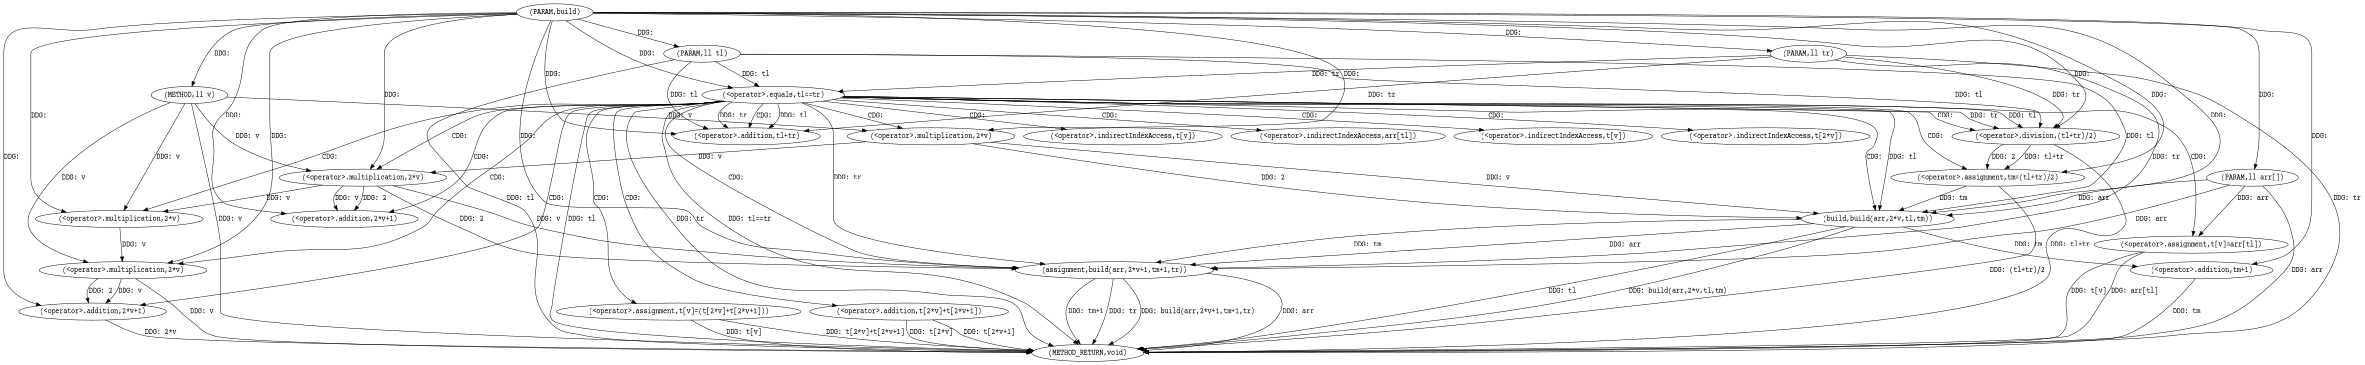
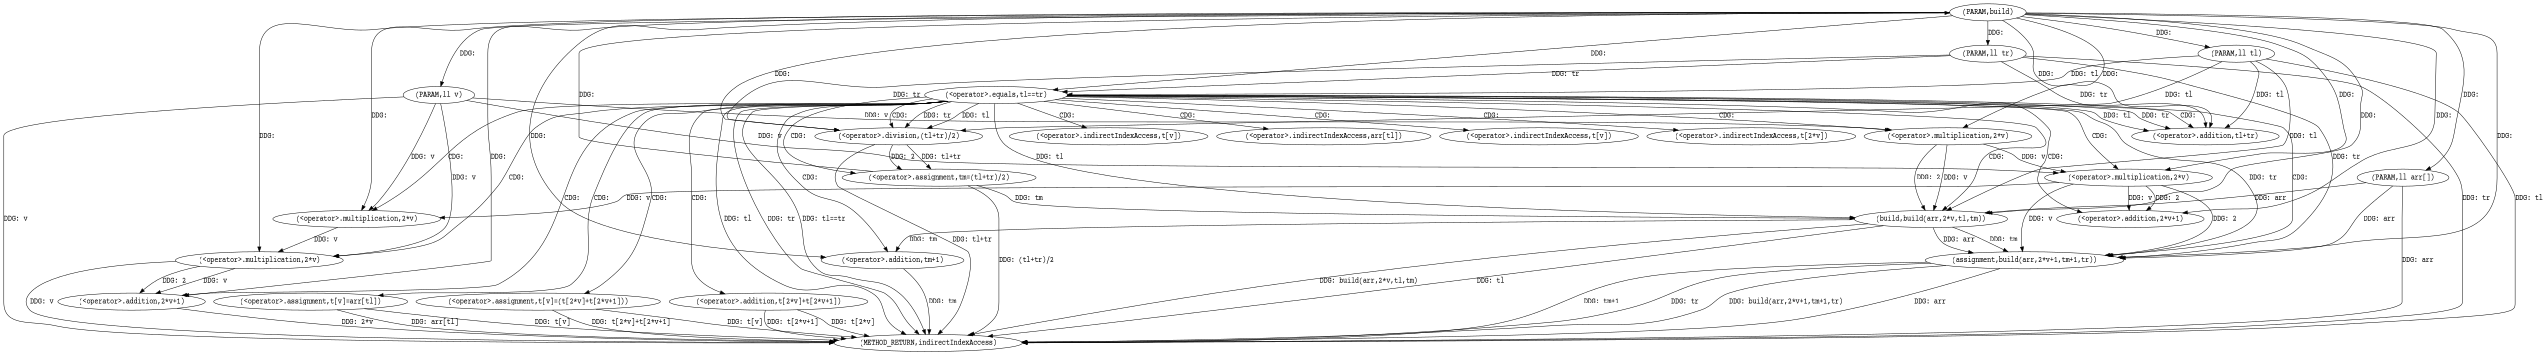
edge "(PARAM,build)" -> "(<operator>.assignment,tm=(tl+tr)/2)": reversed
node "(METHOD,ll v)": label "(METHOD,ll v)" -> "(PARAM,ll v)"
edge "(<operator>.equals,tl==tr)" -> "(<operator>.addition,tm+1)": added, label "CDG:"
edge "(PARAM,ll arr[])" -> "(<operator>.assignment,t[v]=arr[tl])": removed, label "DDG: arr"
node "(METHOD_RETURN,void)": label "(METHOD_RETURN,void)" -> "(METHOD_RETURN,indirectIndexAccess)"
